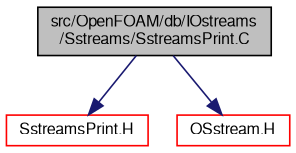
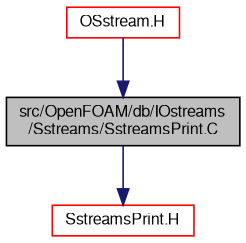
edge "src/OpenFOAM/db/IOstreams /Sstreams/SstreamsPrint.C" -> "OSstream.H": reversed
